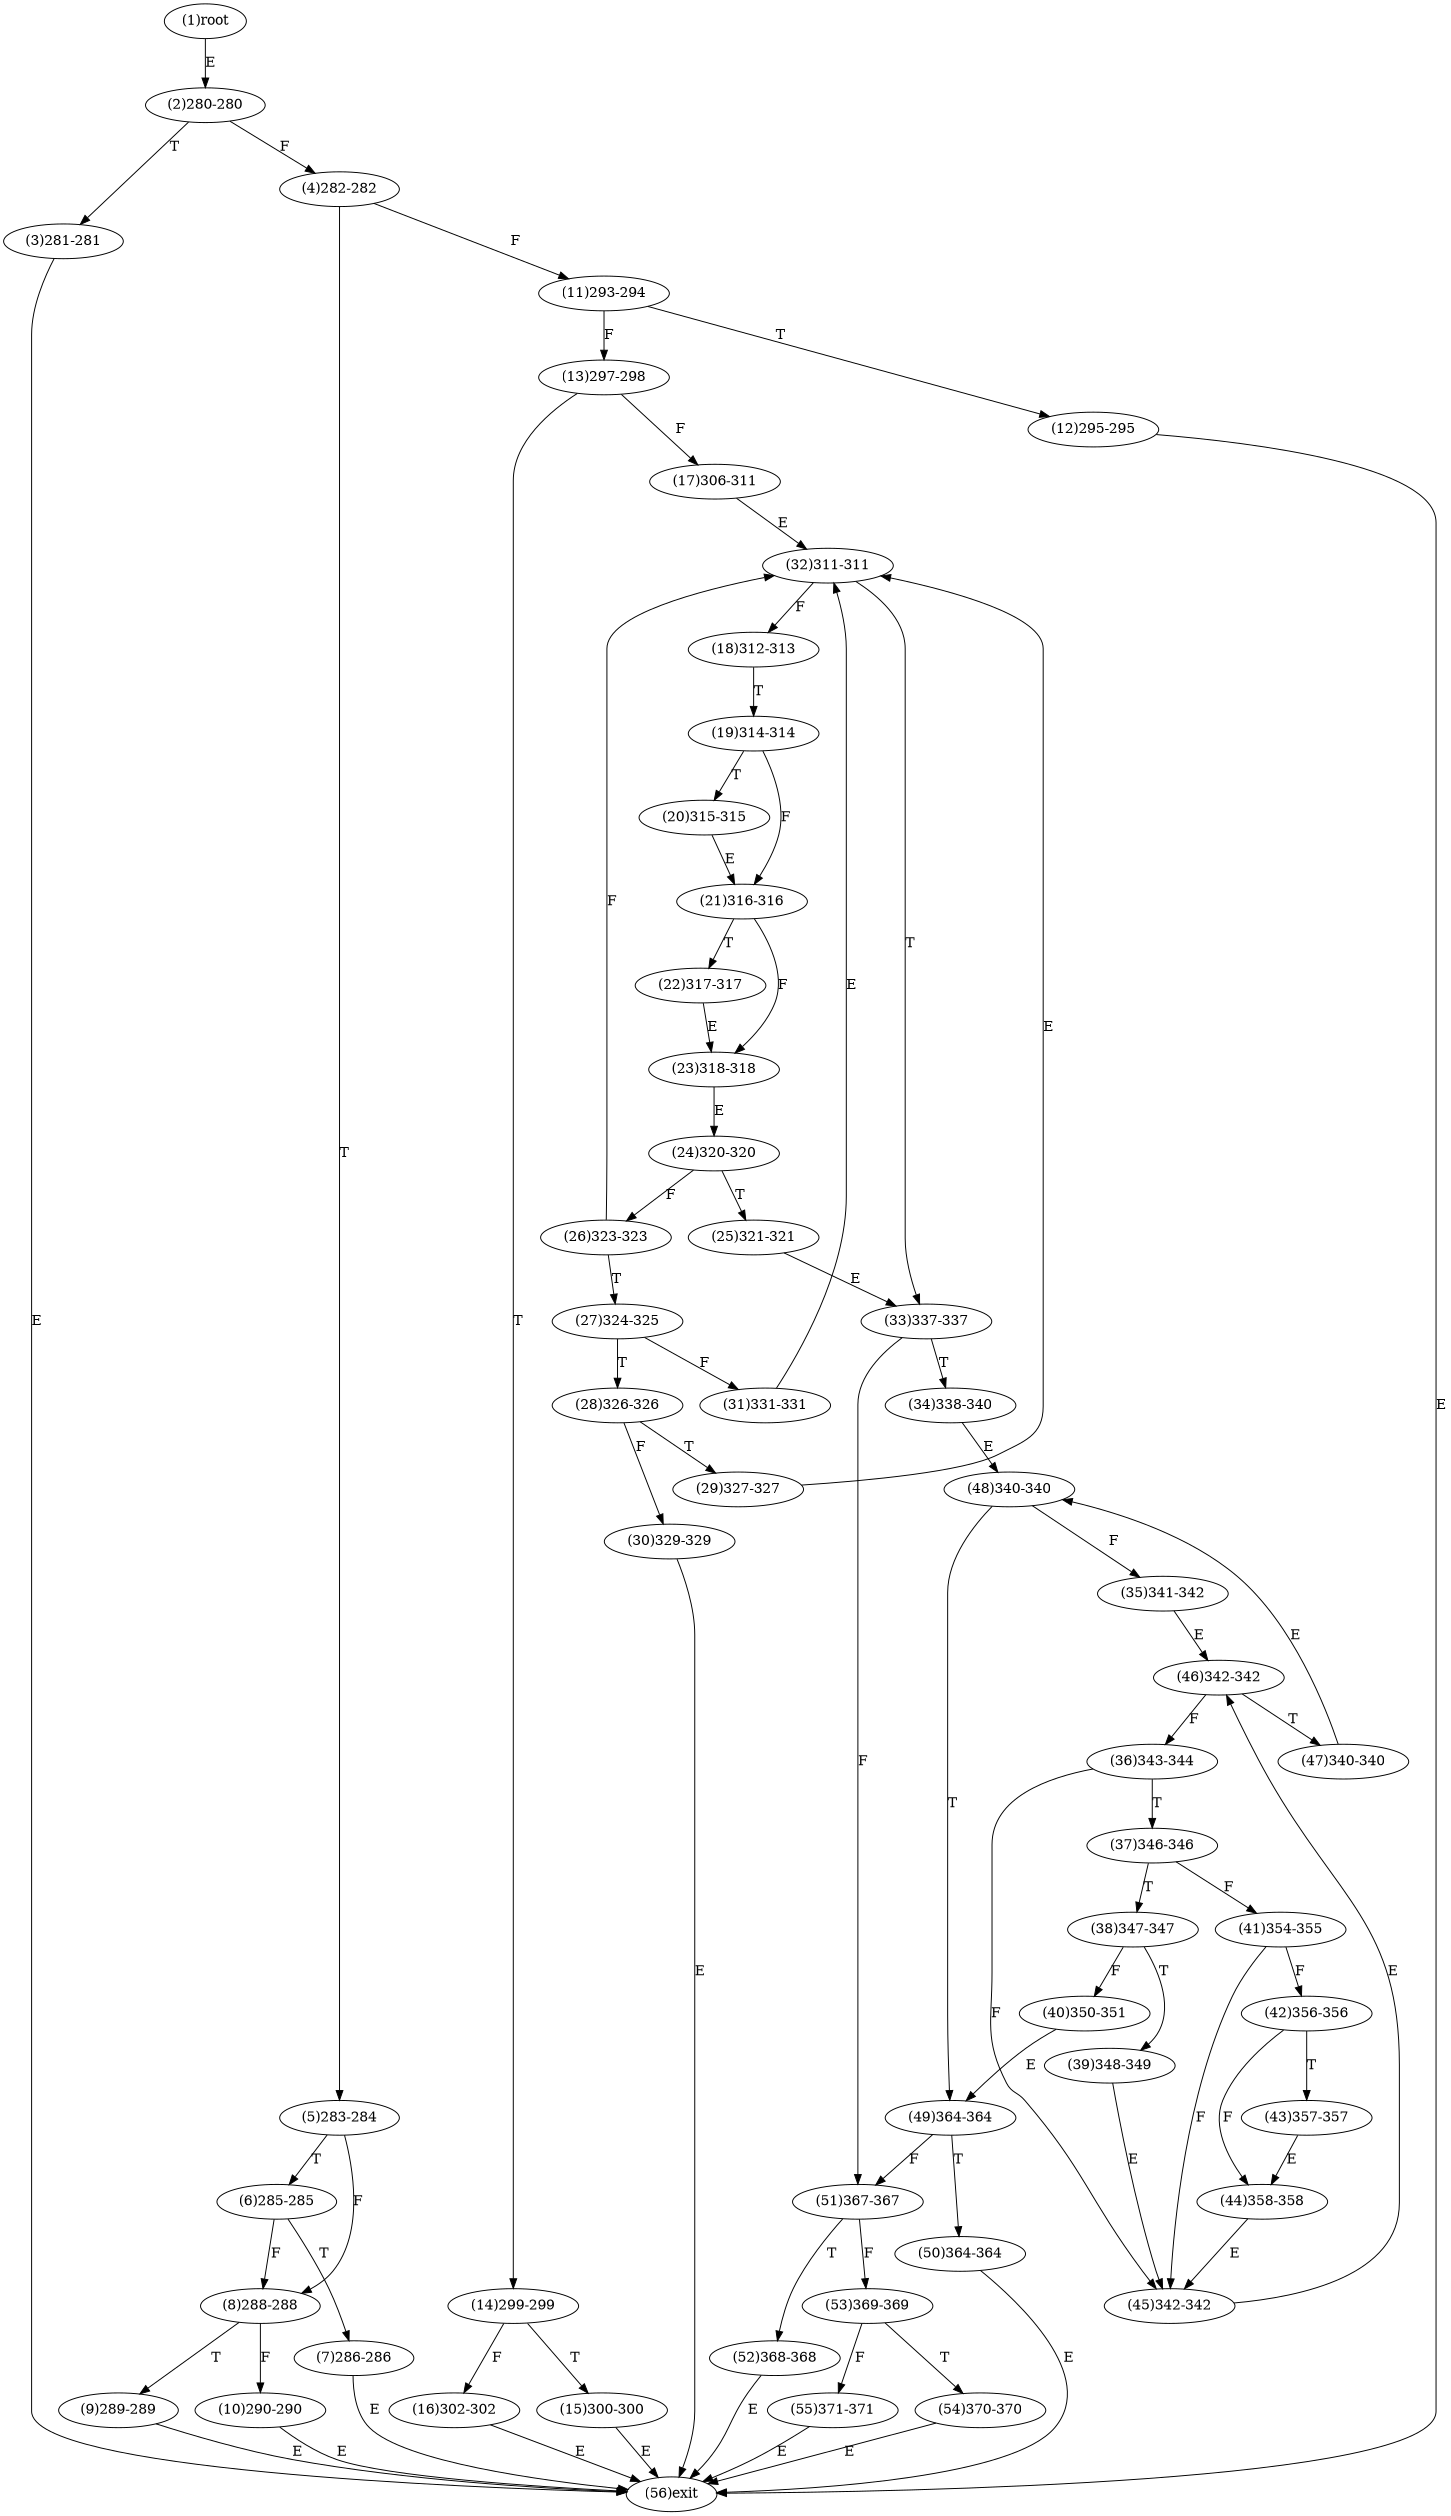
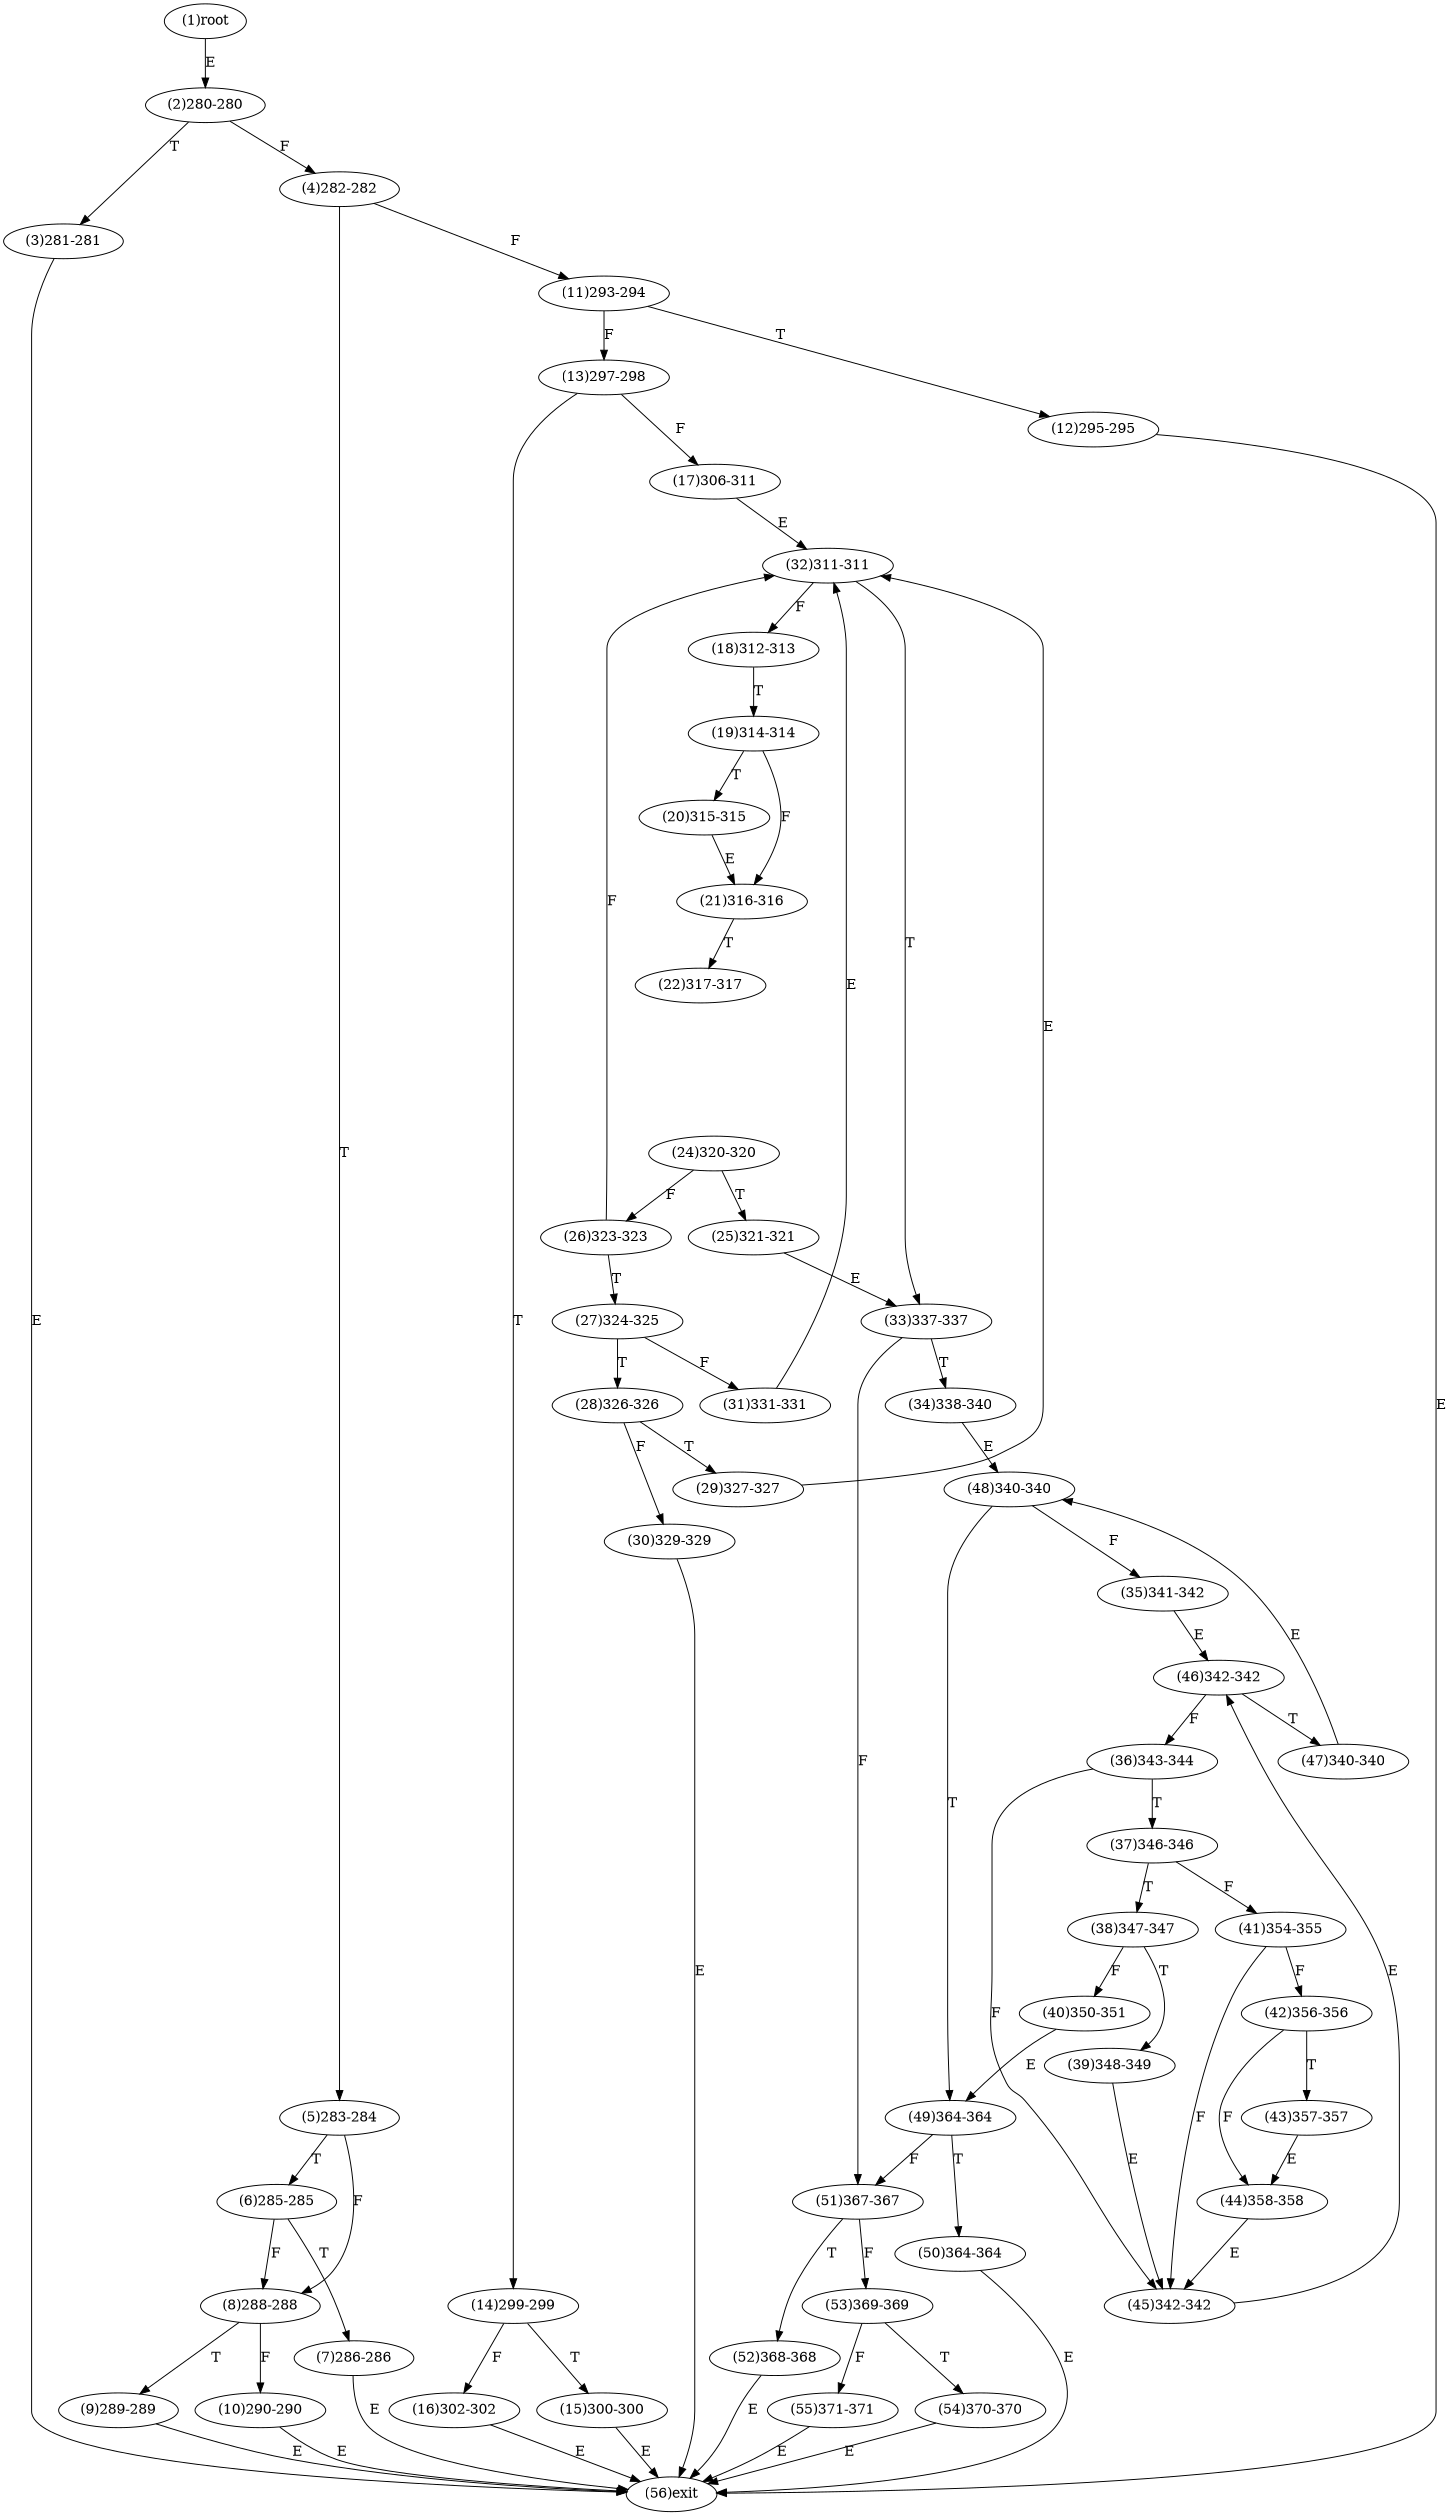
node "(23)318-318": removed
